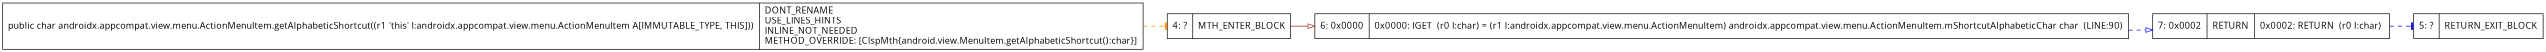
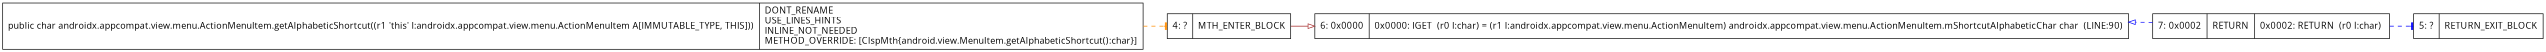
edge "6: 0x0000" -> "7: 0x0002": reversed
